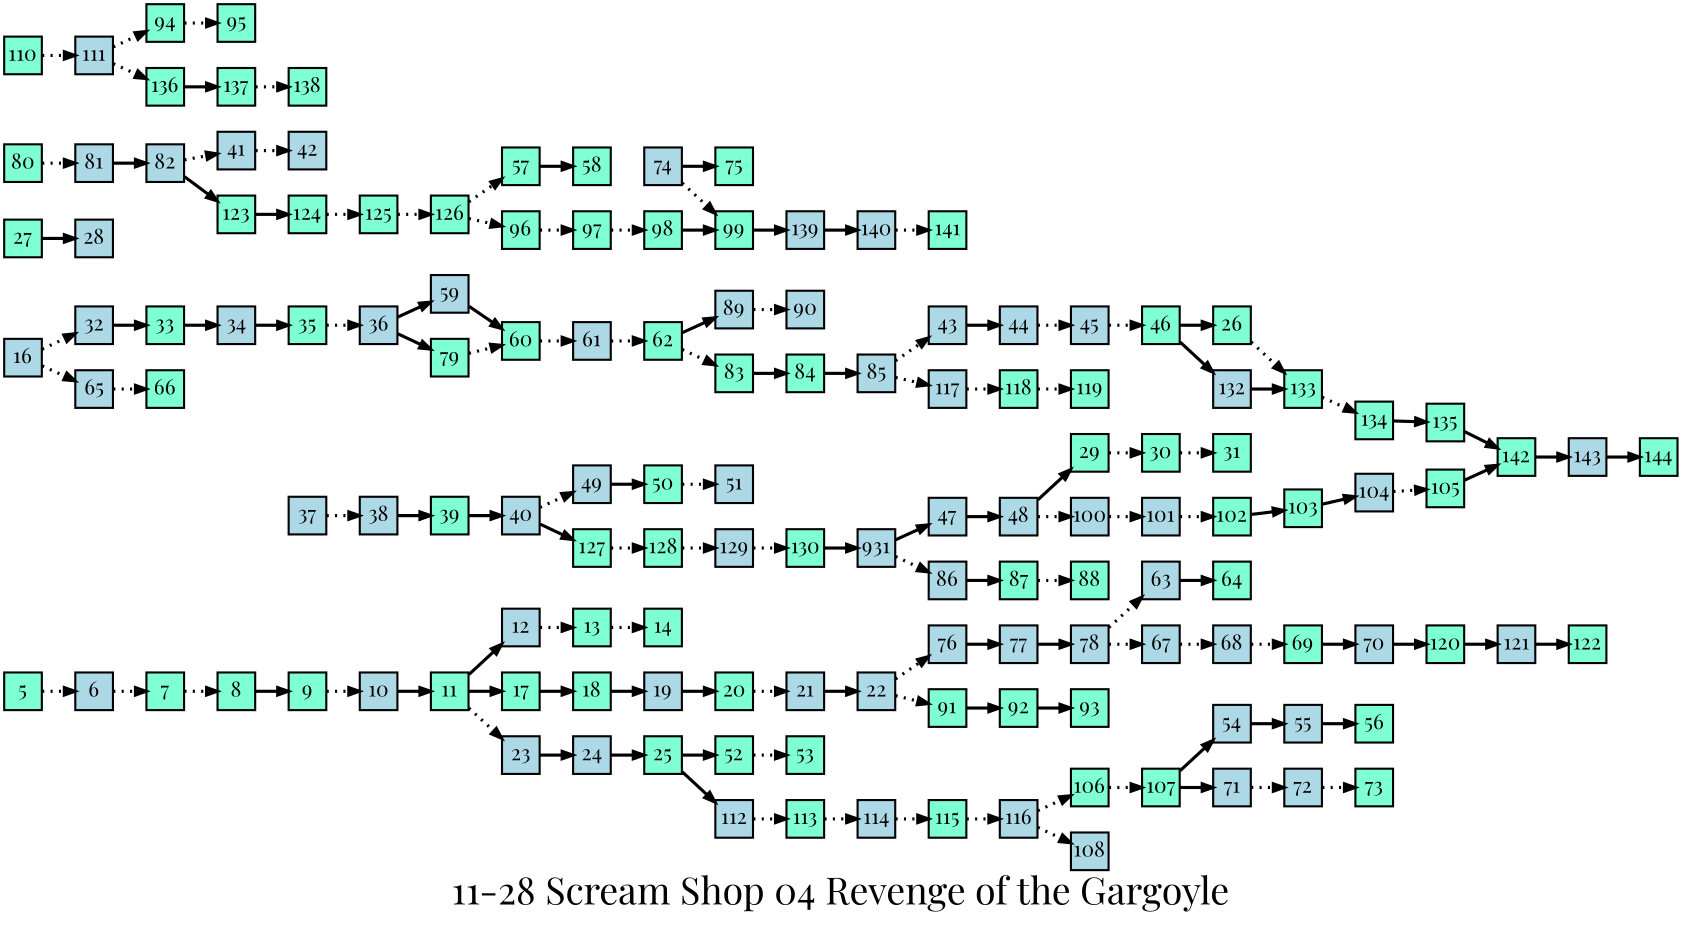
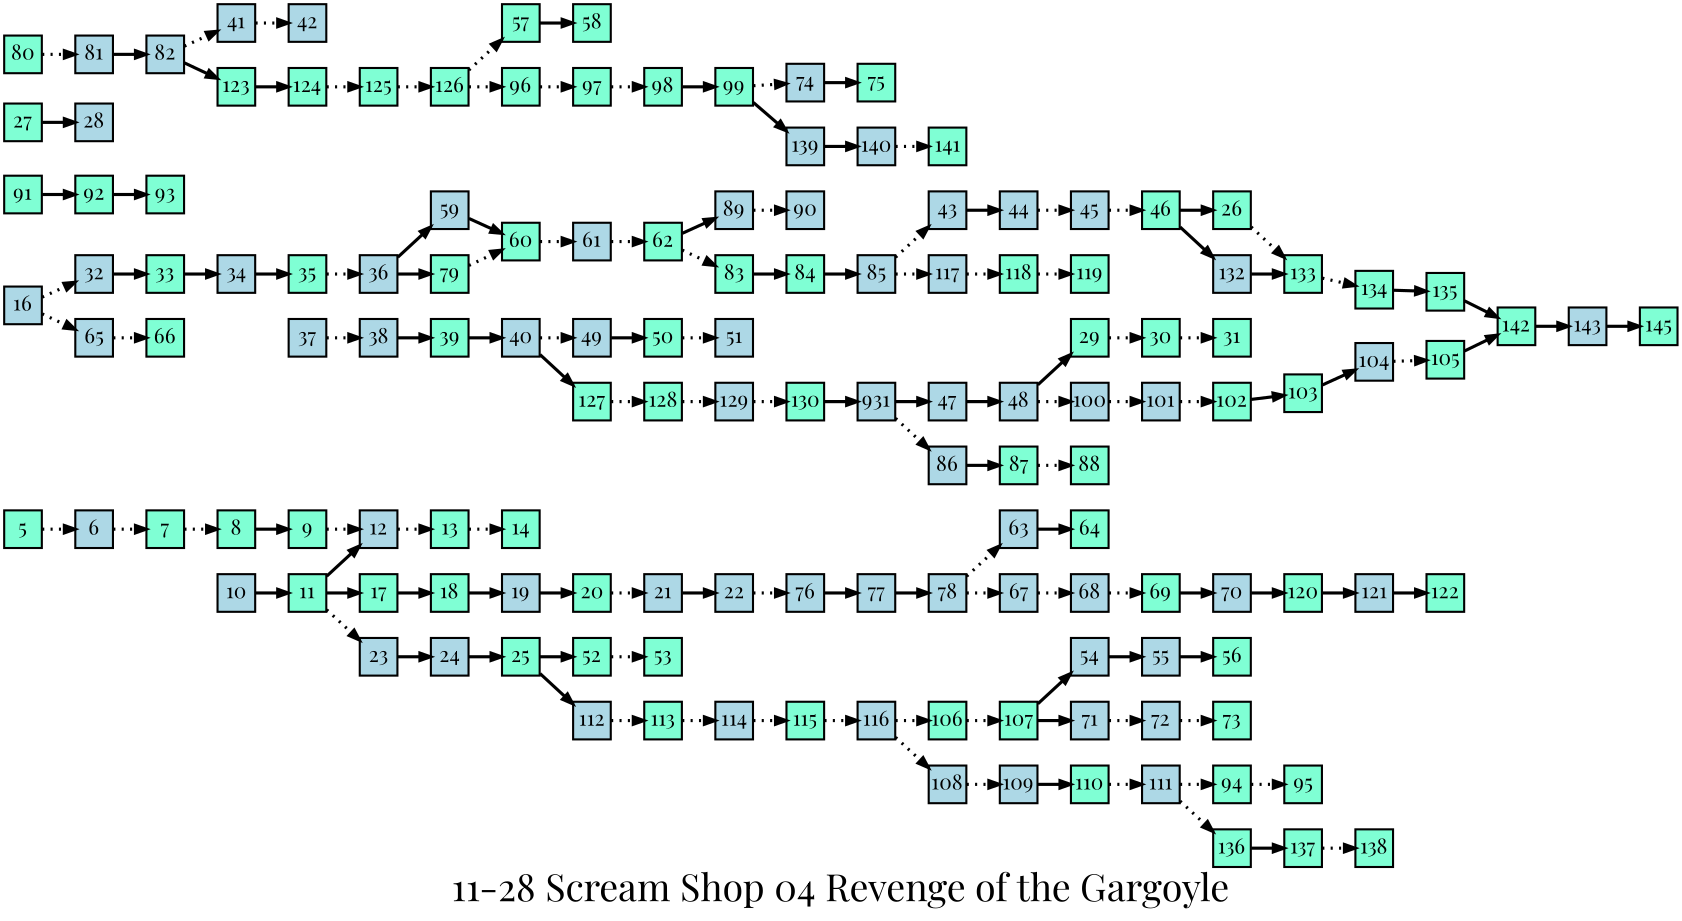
edge "74" -> "99": reversed
node "144": label "144" -> "145"
edge "9" -> "10": now "9" -> "12"
edge "22" -> "91": removed
node "109": added
